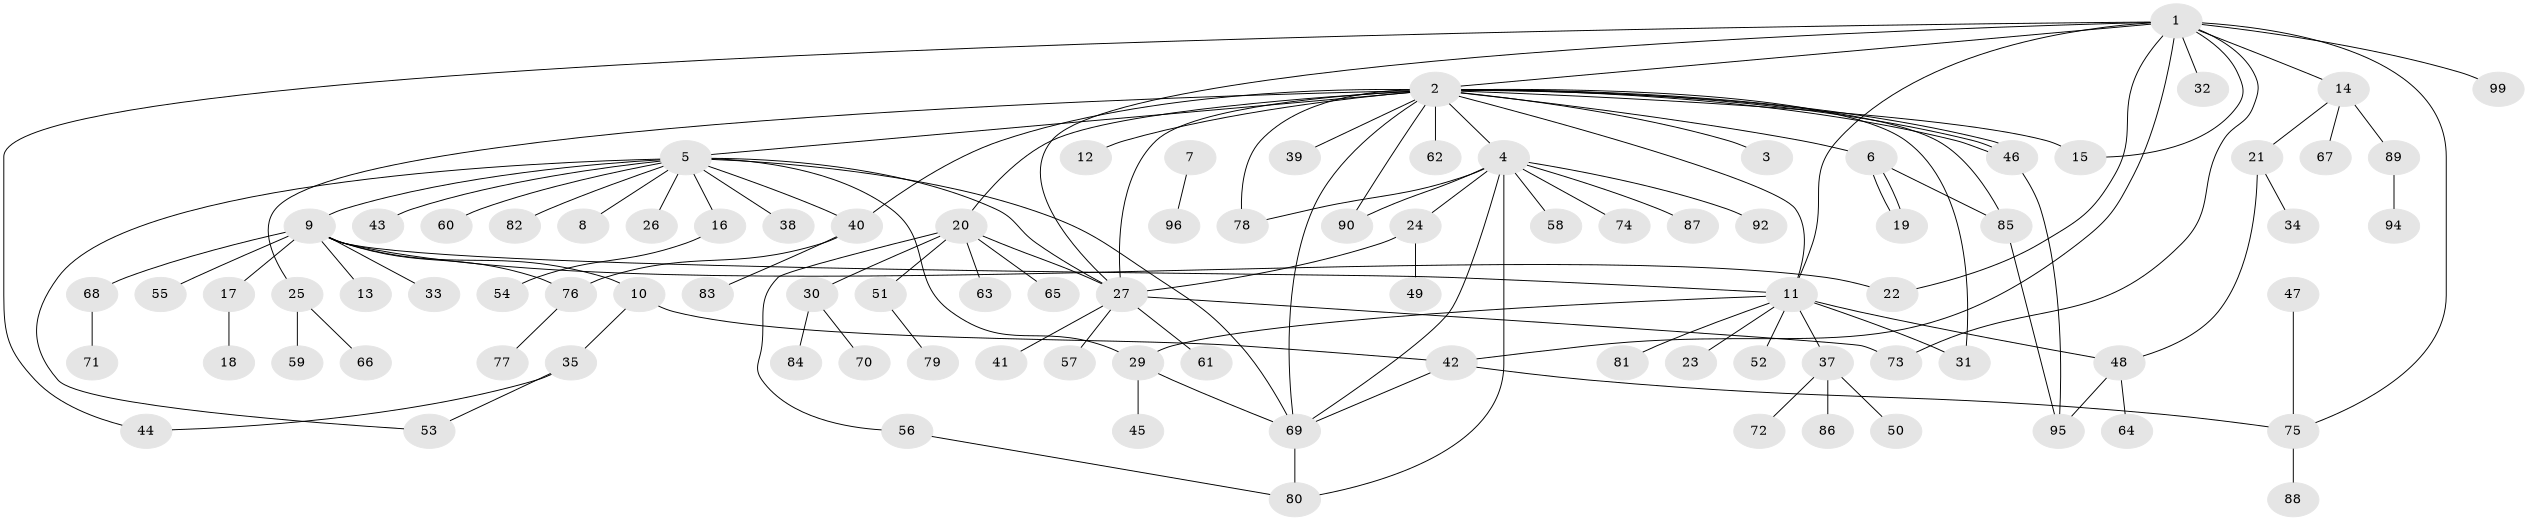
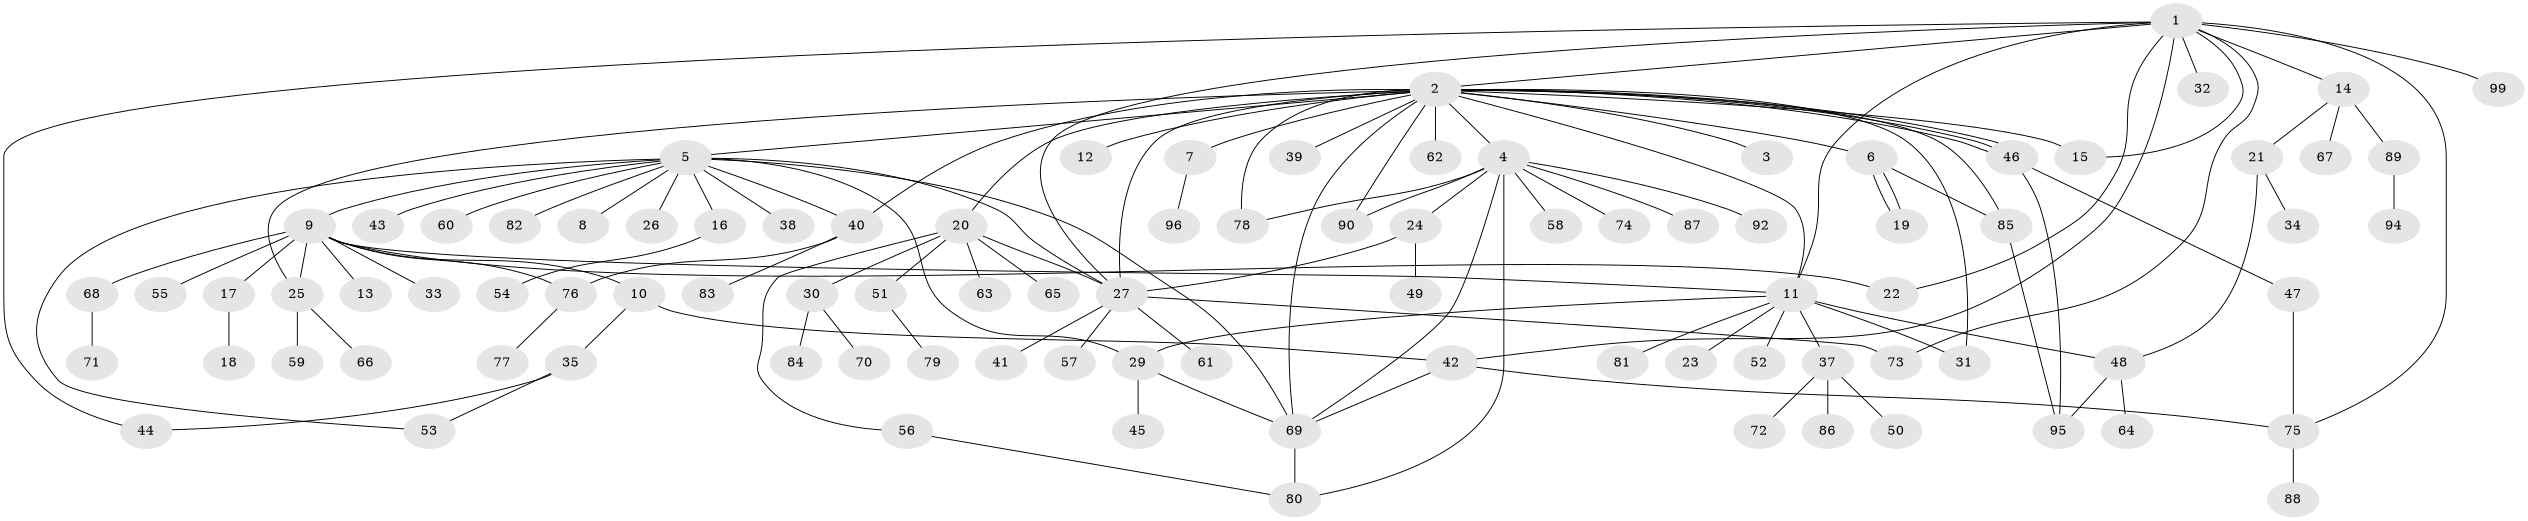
edge "2" -- "7": added
edge "46" -- "47": added
edge "9" -- "25": added
